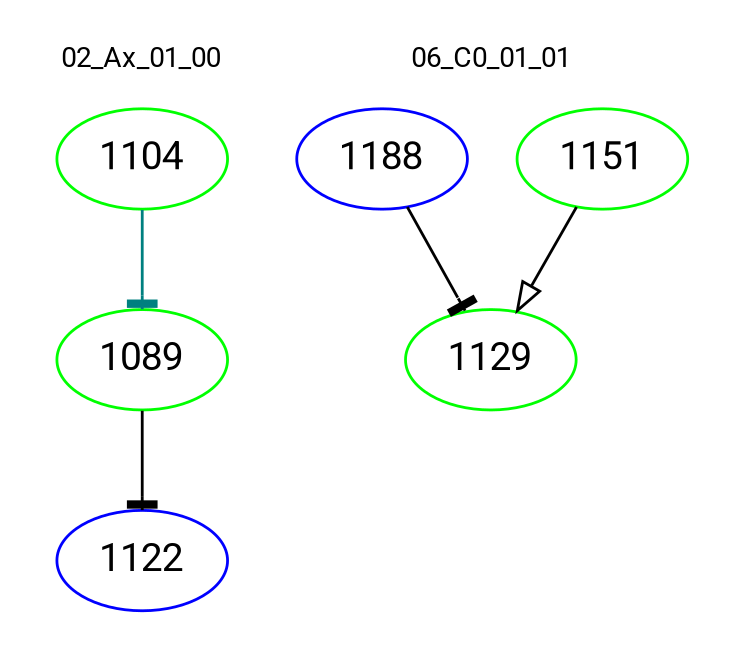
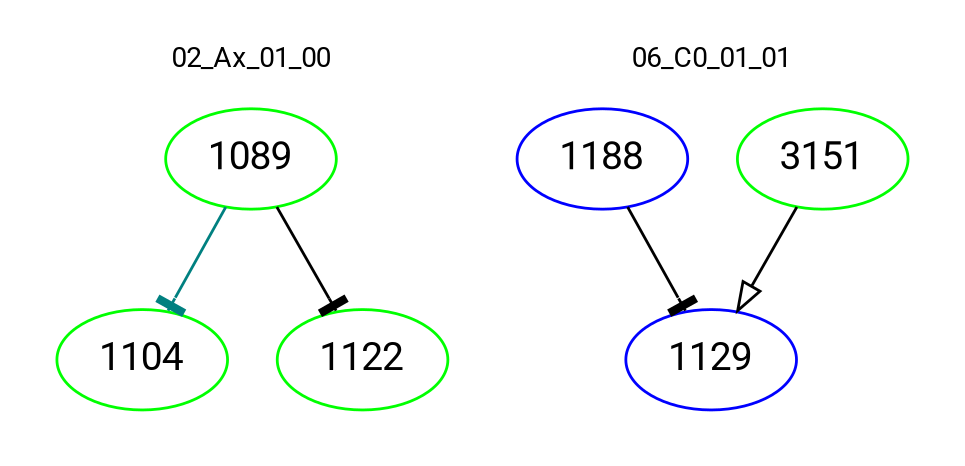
node "1151": label "1151" -> "3151"
edge "1104" -> "1089": reversed
node "1129": color green -> blue
node "1122": color blue -> green
